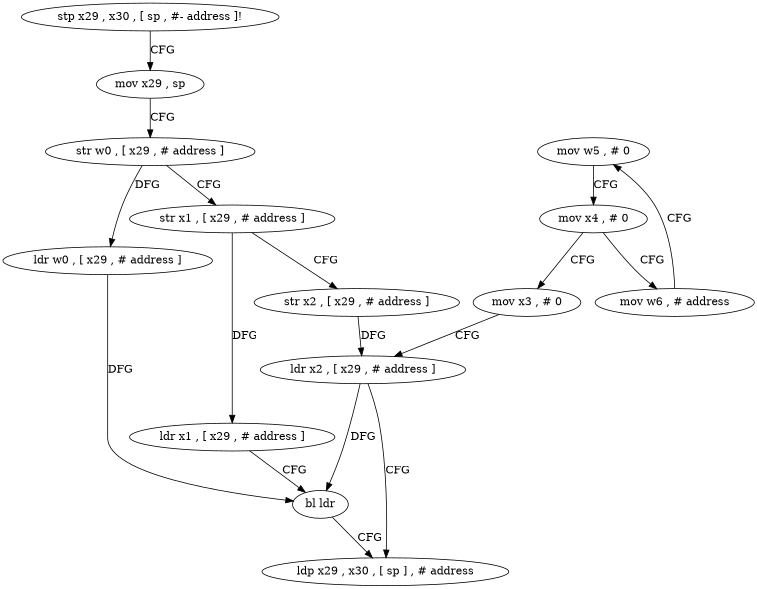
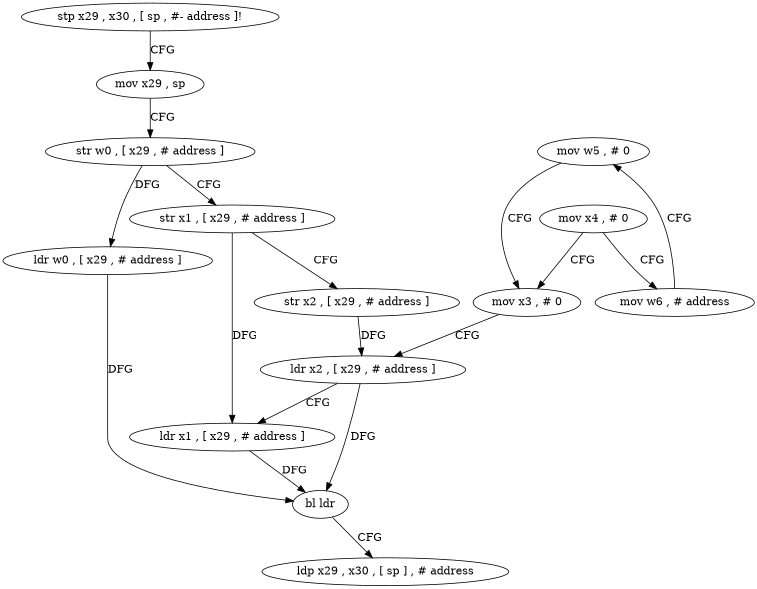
edge "mov w5 , # 0" -> "mov x4 , # 0": now "mov w5 , # 0" -> "mov x3 , # 0"
edge "ldr x2 , [ x29 , # address ]" -> "ldp x29 , x30 , [ sp ] , # address": now "ldr x2 , [ x29 , # address ]" -> "ldr x1 , [ x29 , # address ]"
edge "ldr x1 , [ x29 , # address ]" -> "bl ldr": label "CFG" -> "DFG"
